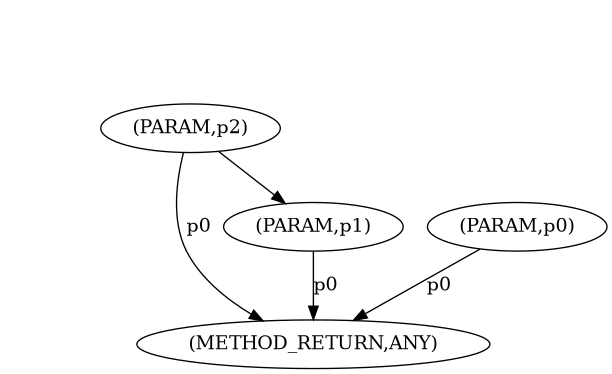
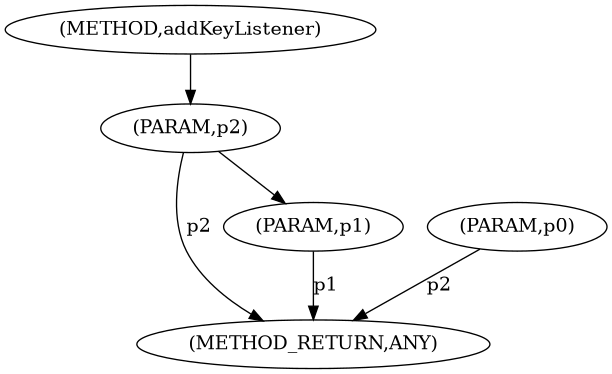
node "(METHOD,addKeyListener)": added
edge "(PARAM,p2)" -> "(METHOD_RETURN,ANY)": label "p0" -> "p2"
edge "(PARAM,p1)" -> "(METHOD_RETURN,ANY)": label "p0" -> "p1"
edge "(PARAM,p0)" -> "(METHOD_RETURN,ANY)": label "p0" -> "p2"
